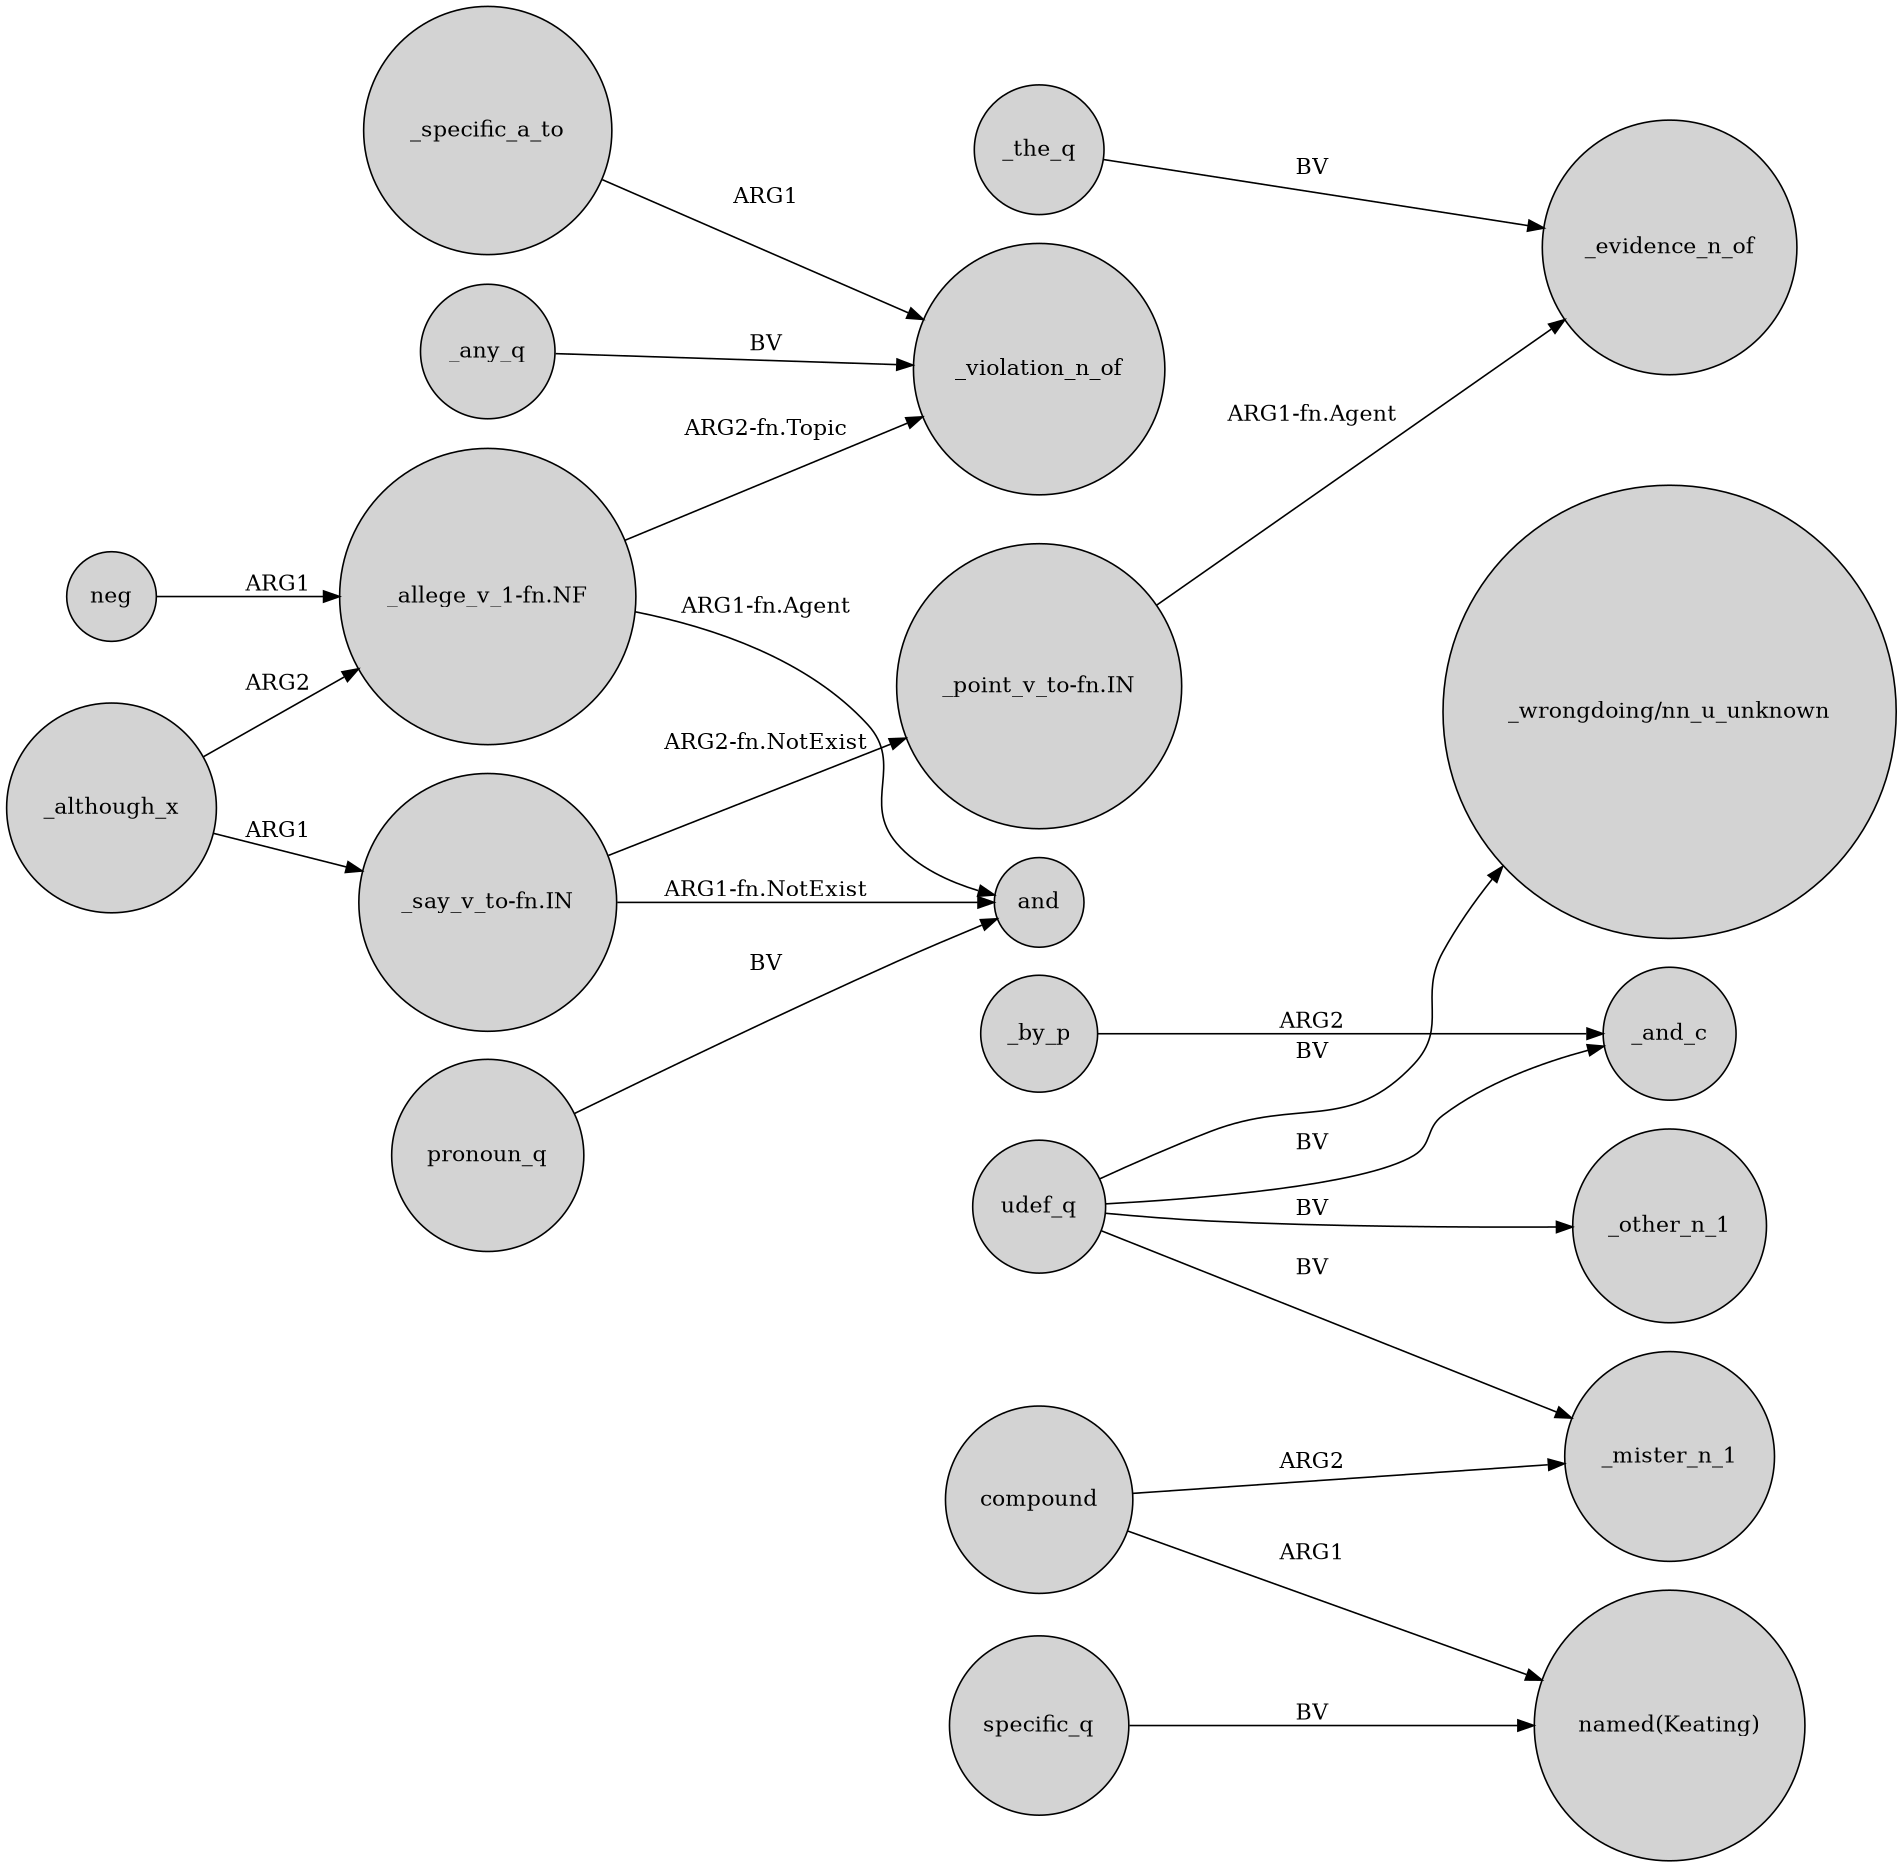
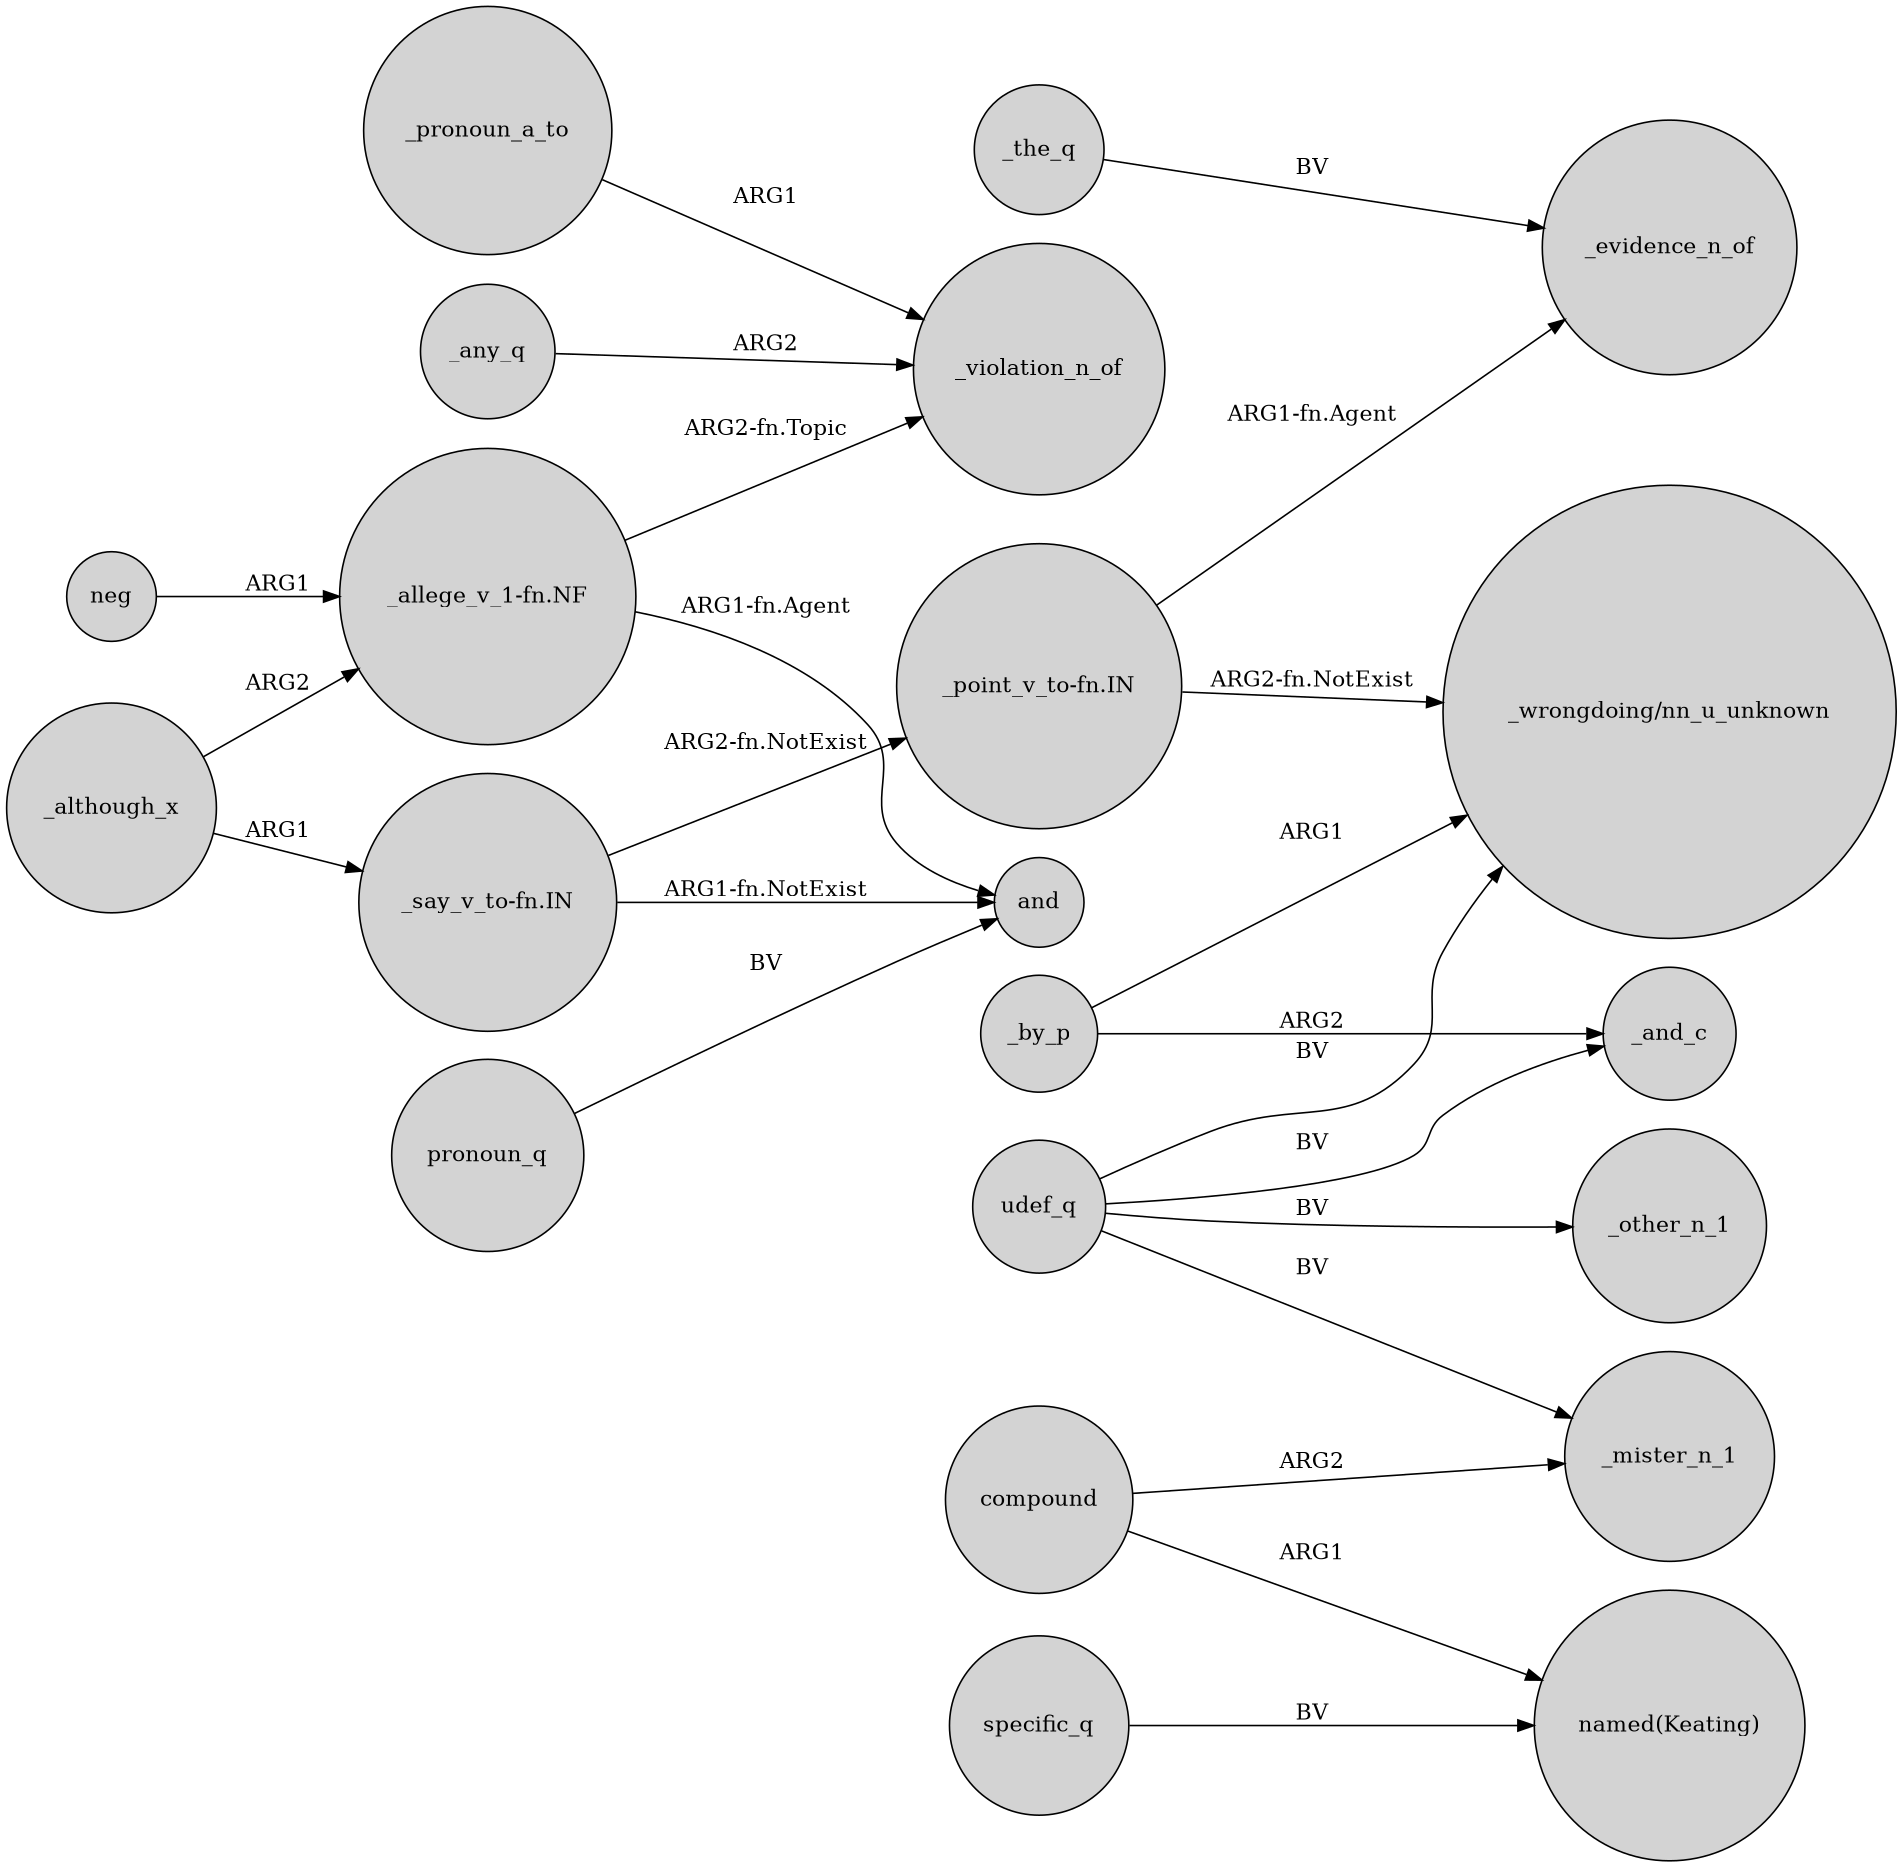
node "_specific_a_to": label "_specific_a_to" -> "_pronoun_a_to"
edge "_any_q" -> "_violation_n_of": label "BV" -> "ARG2"
edge "_point_v_to-fn.IN" -> "_wrongdoing/nn_u_unknown": added, label "ARG2-fn.NotExist"
edge "_by_p" -> "_wrongdoing/nn_u_unknown": added, label "ARG1"
